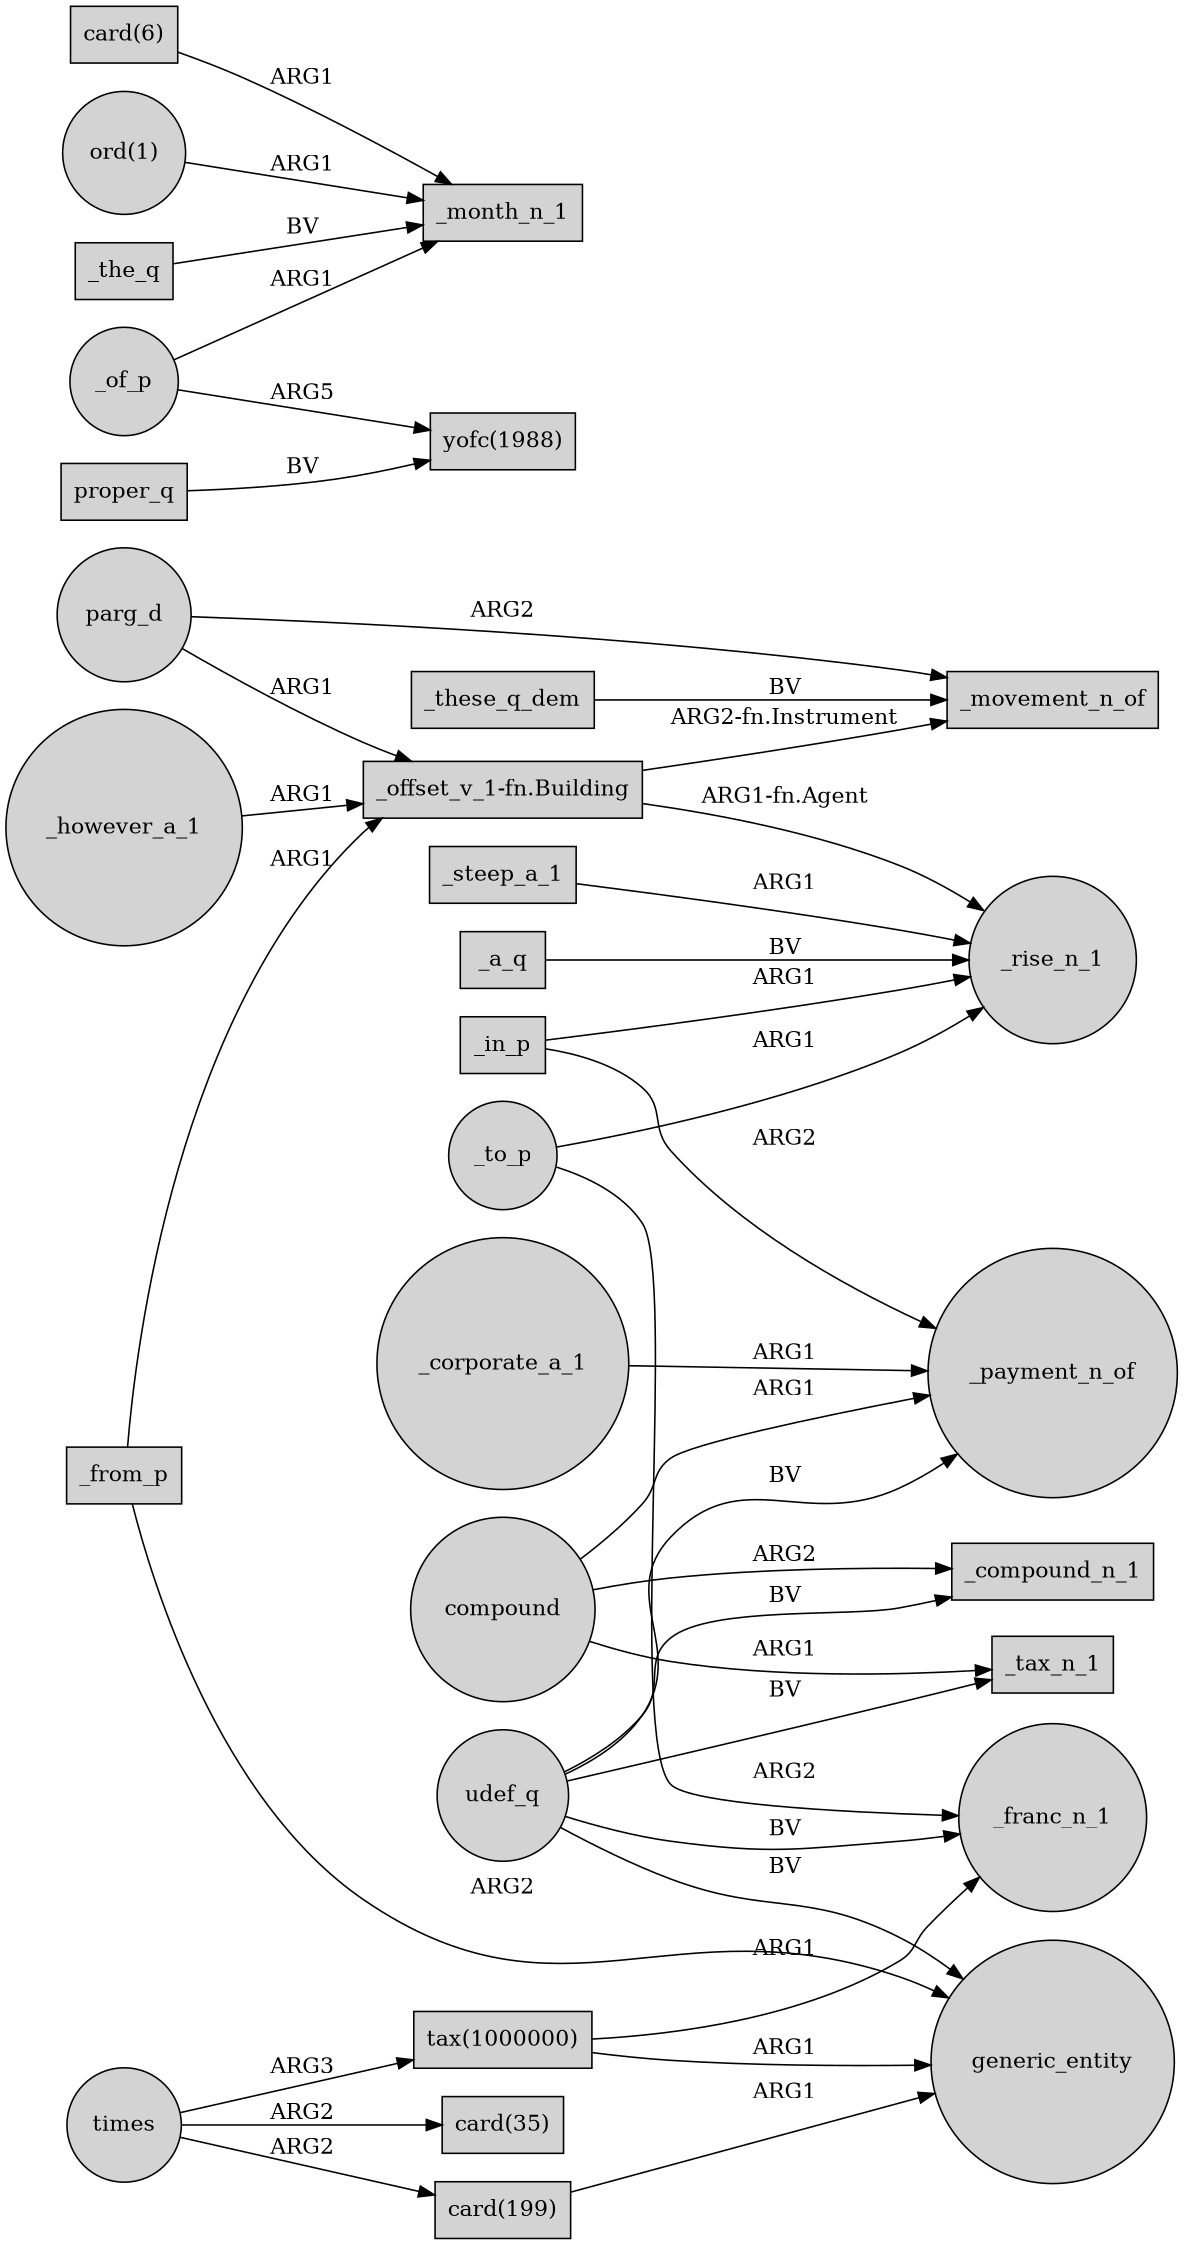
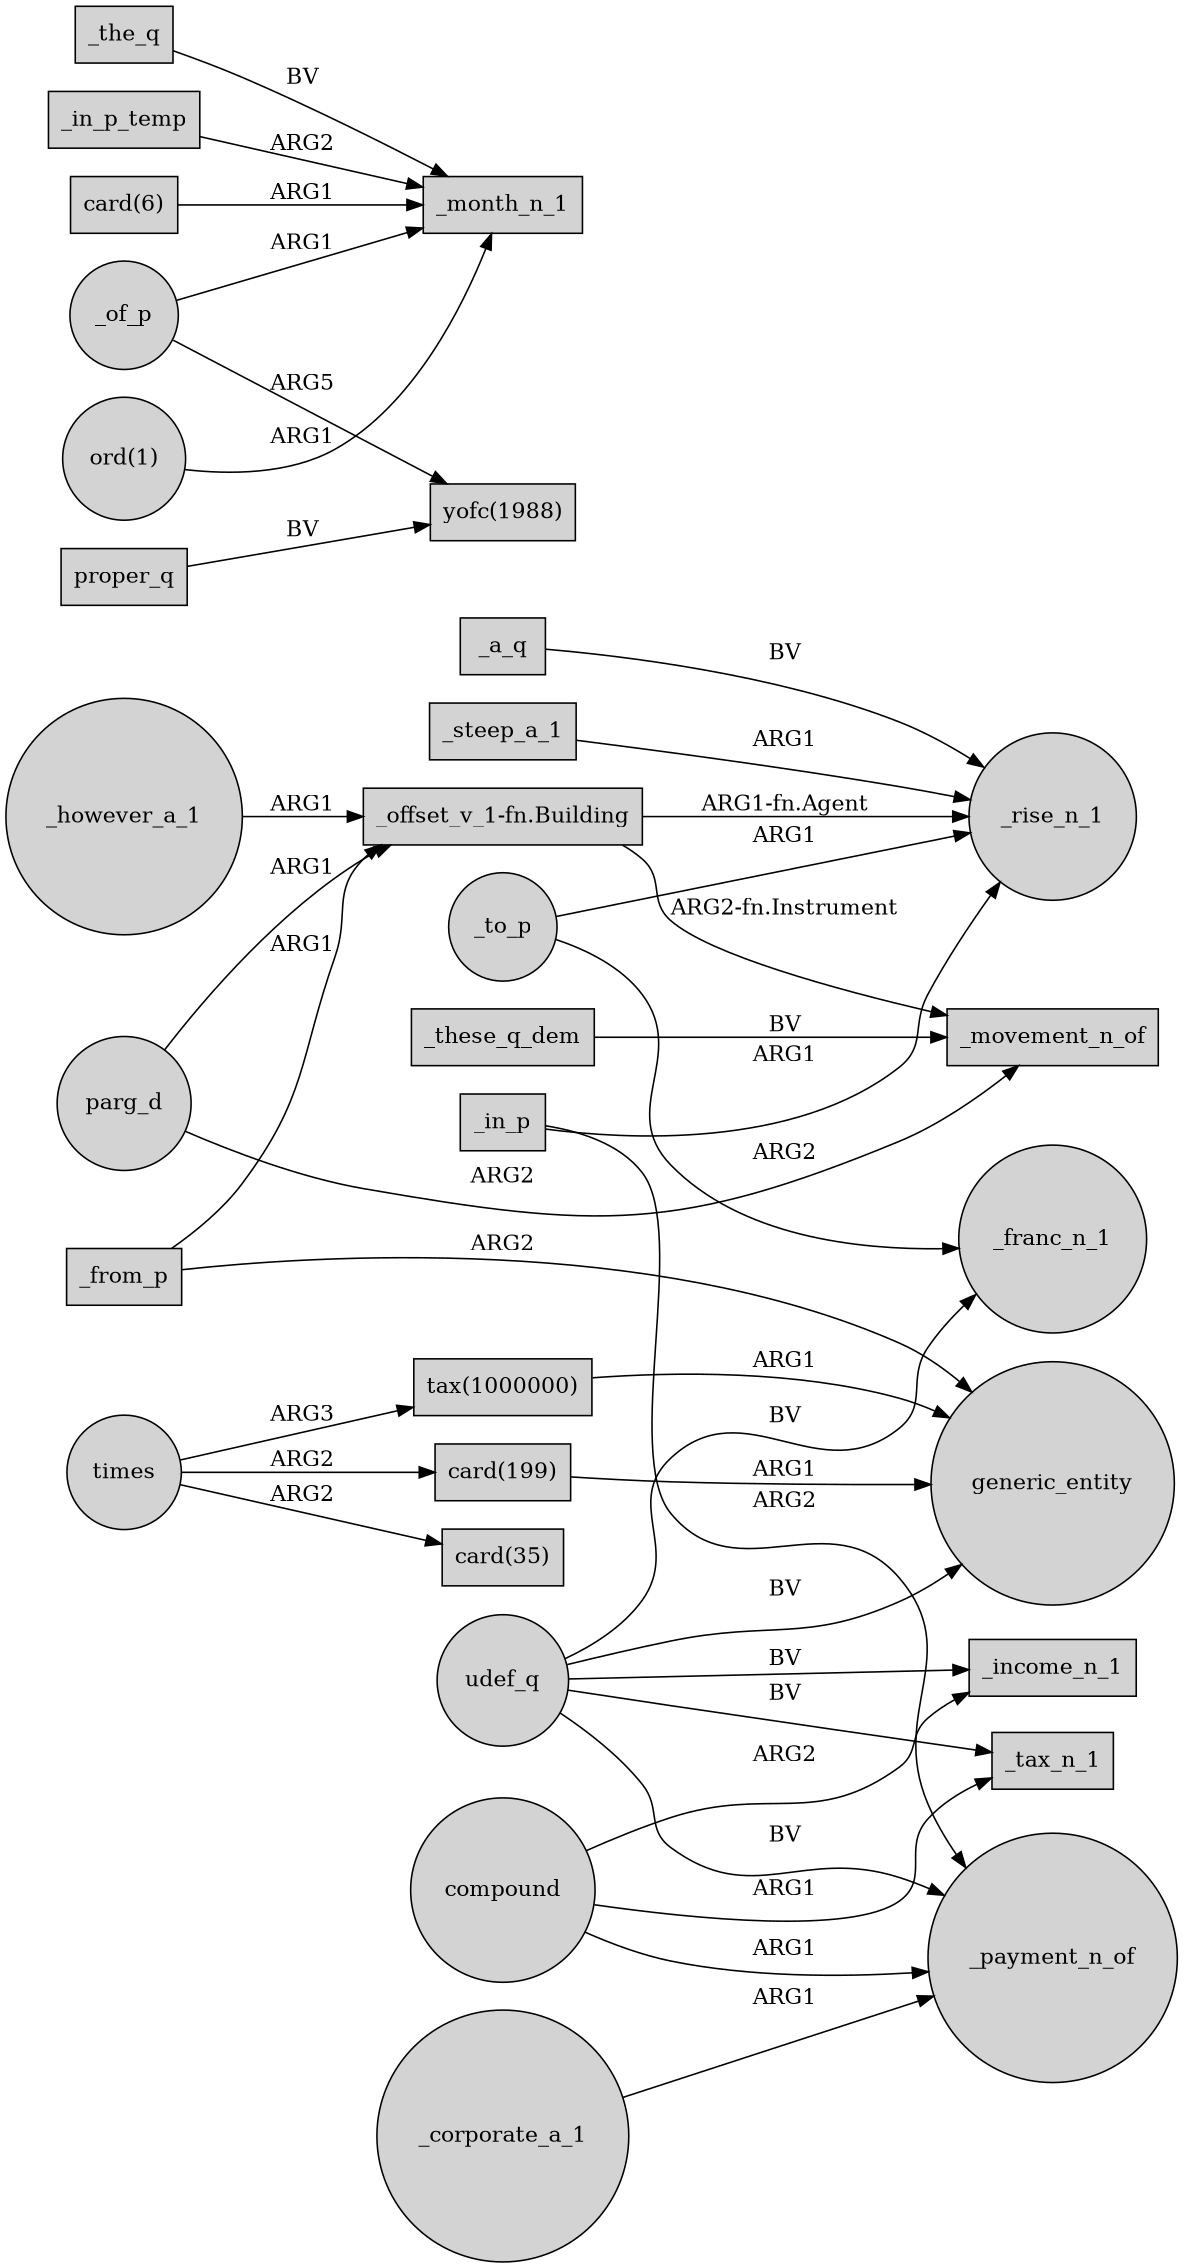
node "_in_p_temp": added
node "_compound_n_1": label "_compound_n_1" -> "_income_n_1"
edge "tax(1000000)" -> "_franc_n_1": removed, label "ARG1"
